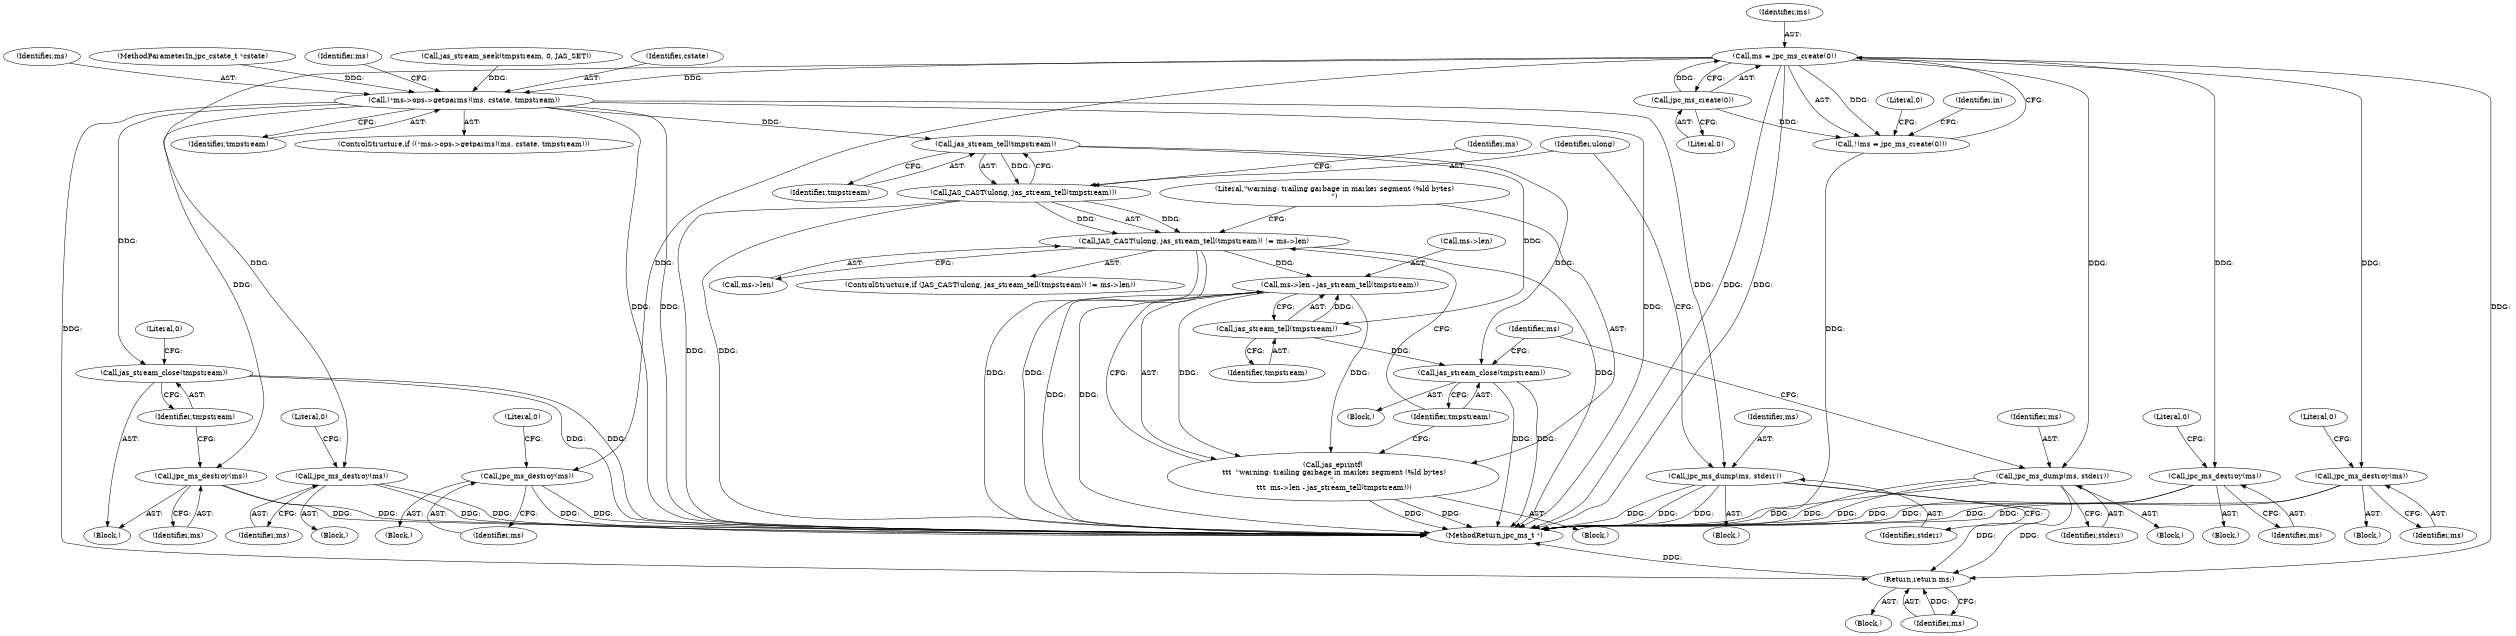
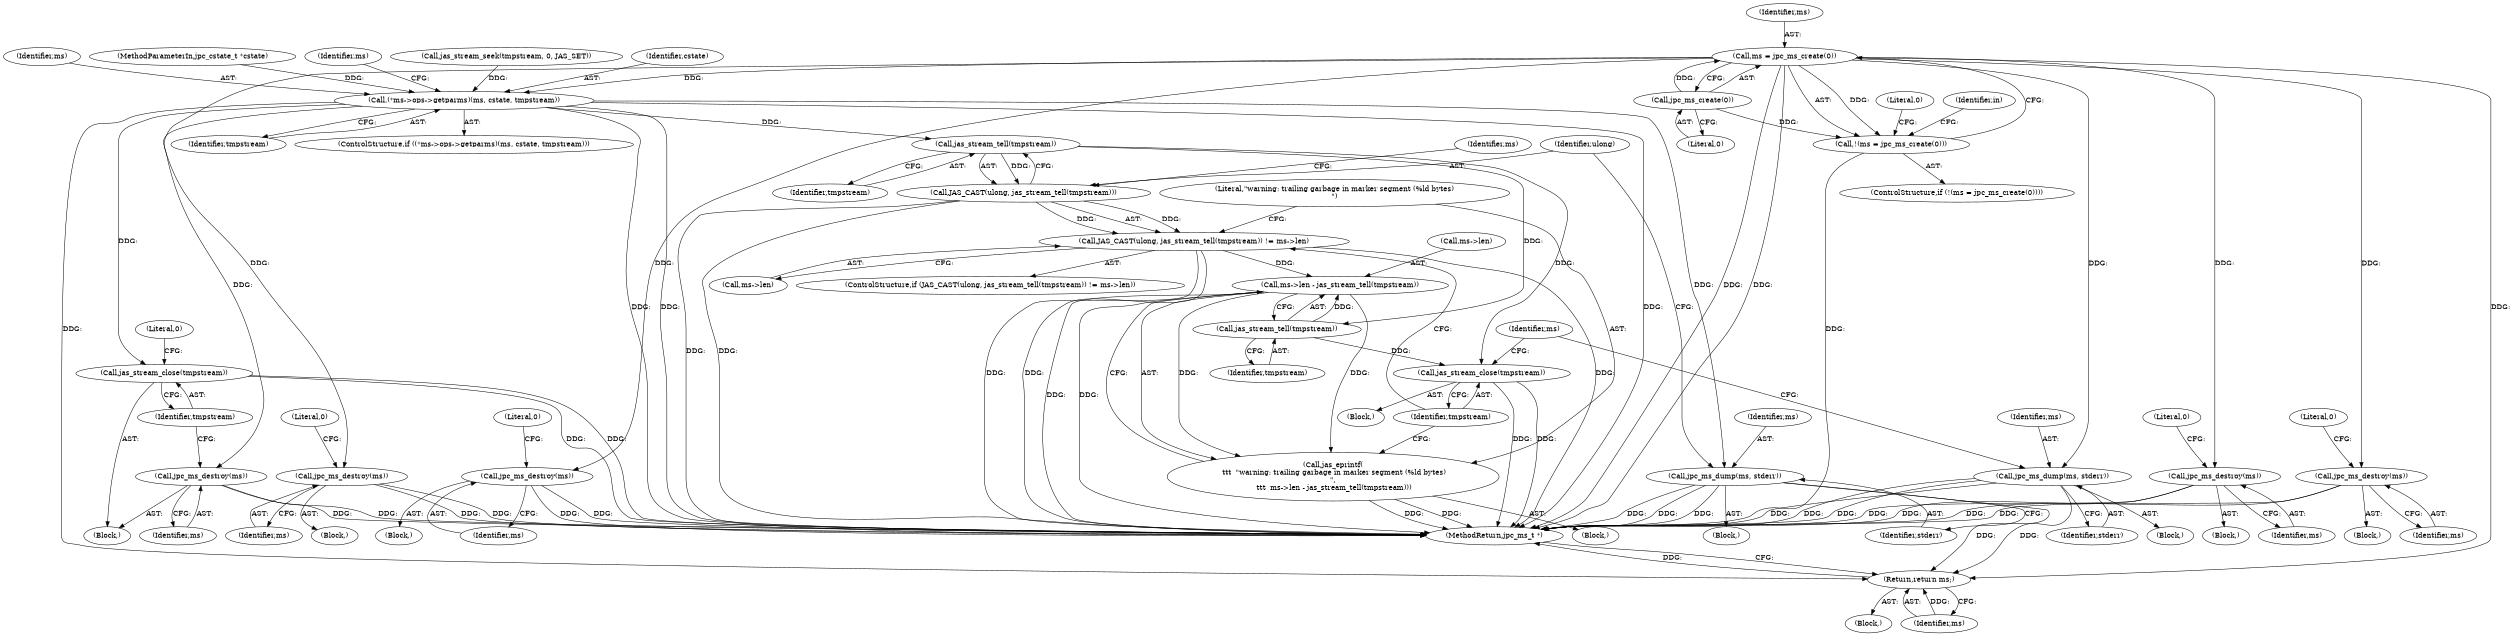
node "(ControlStructure,if (!(ms = jpc_ms_create(0))))": added
edge "(MethodReturn,jpc_ms_t *)" -> "(Return,return ms;)": added, label "CFG:"
